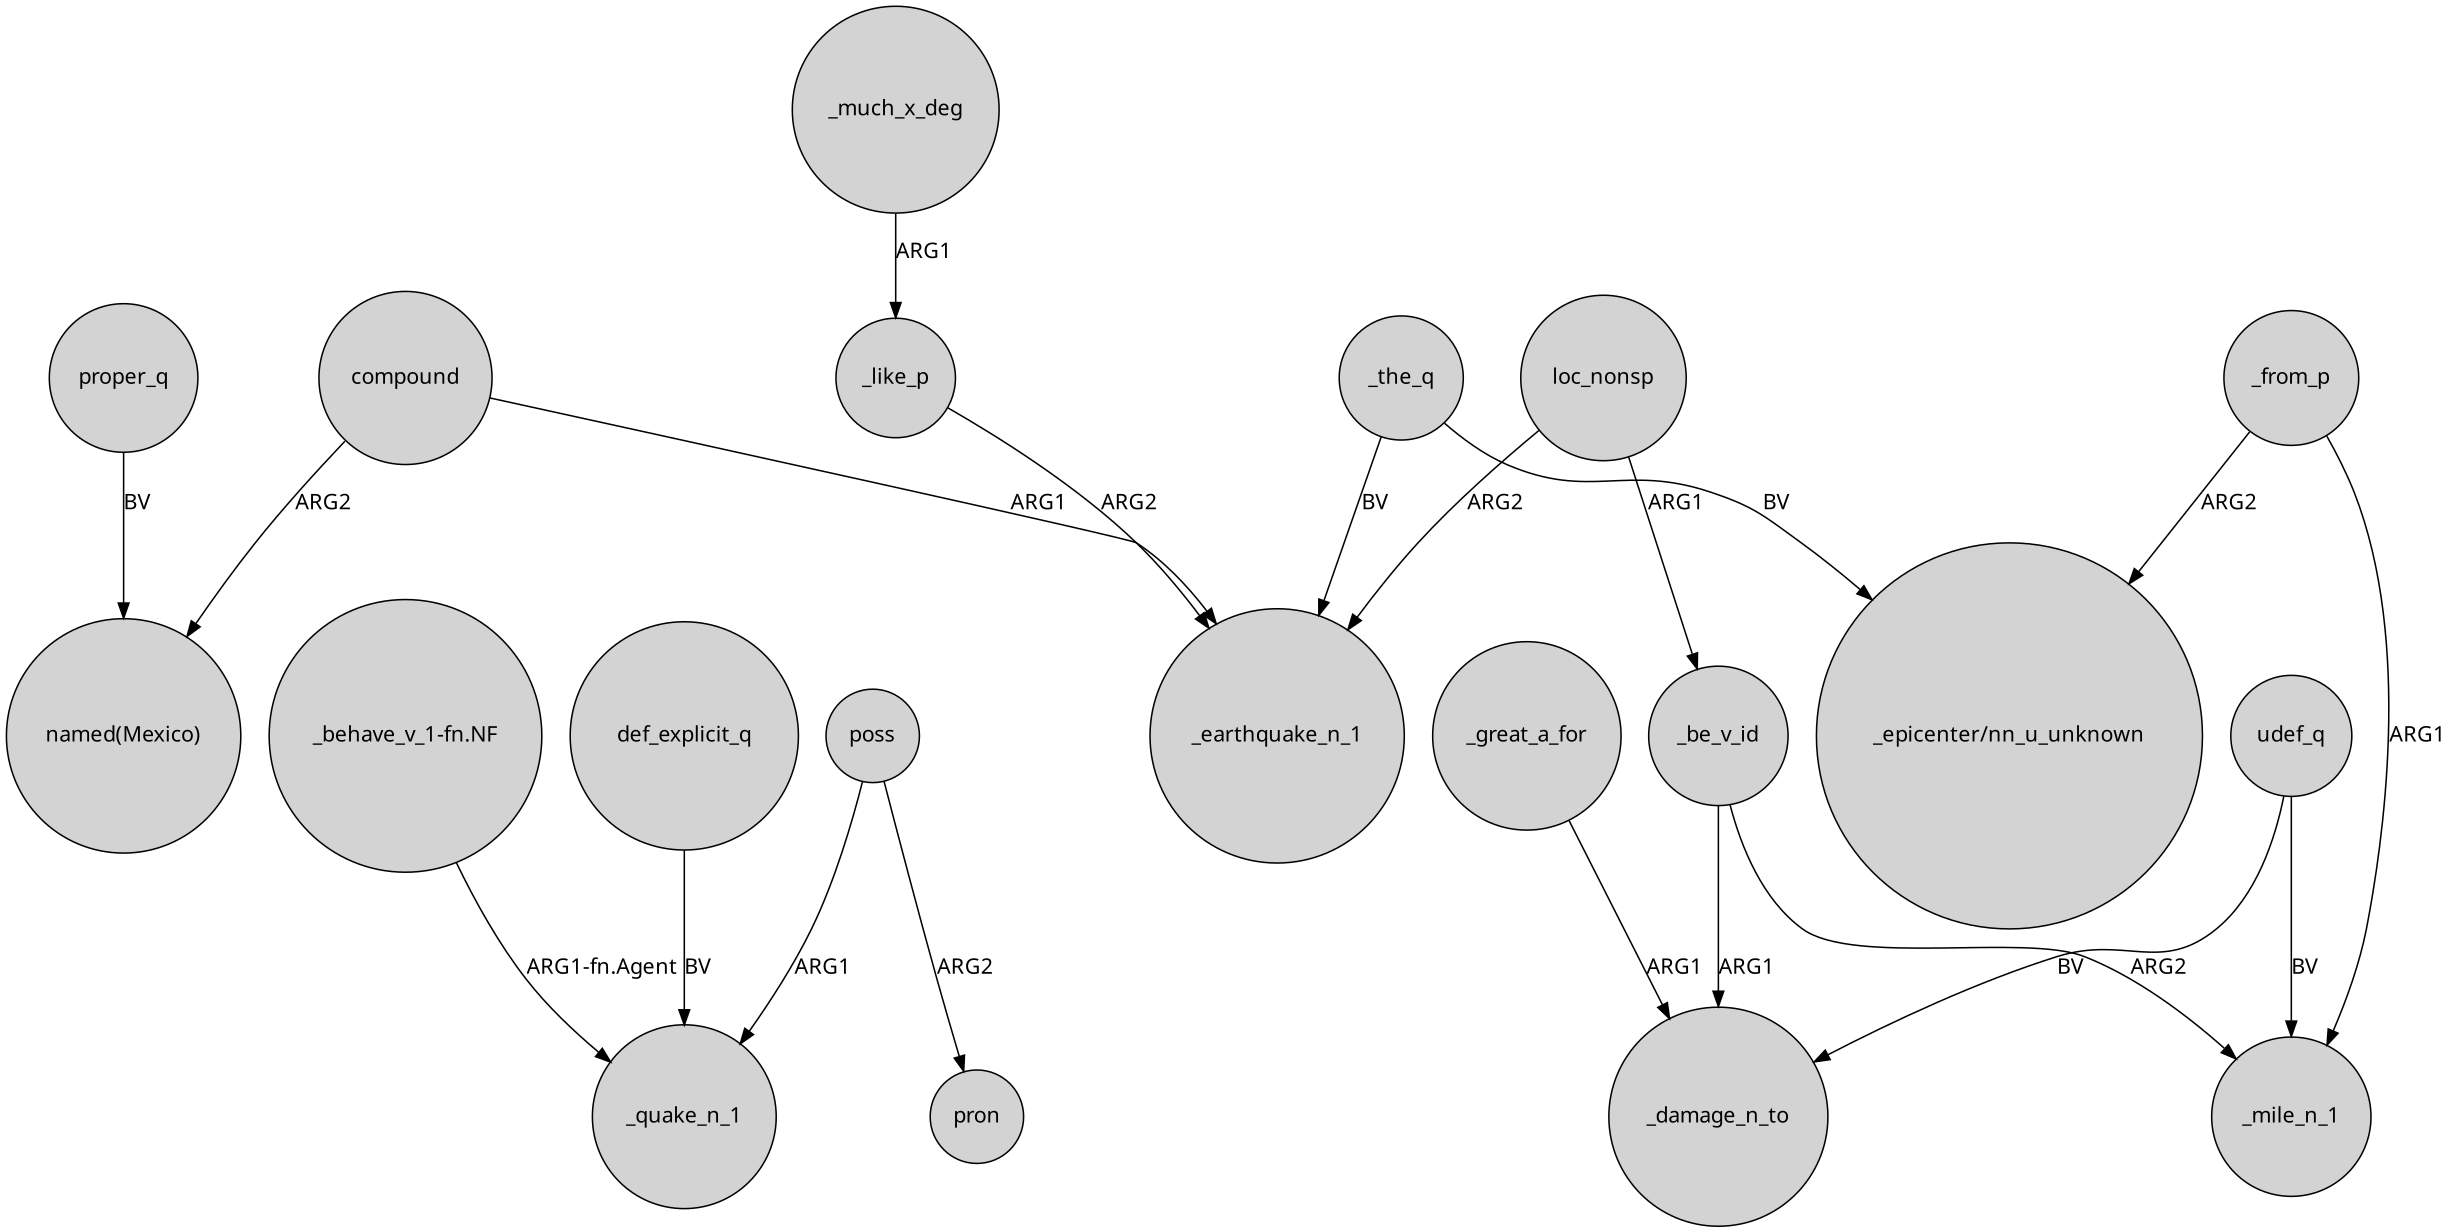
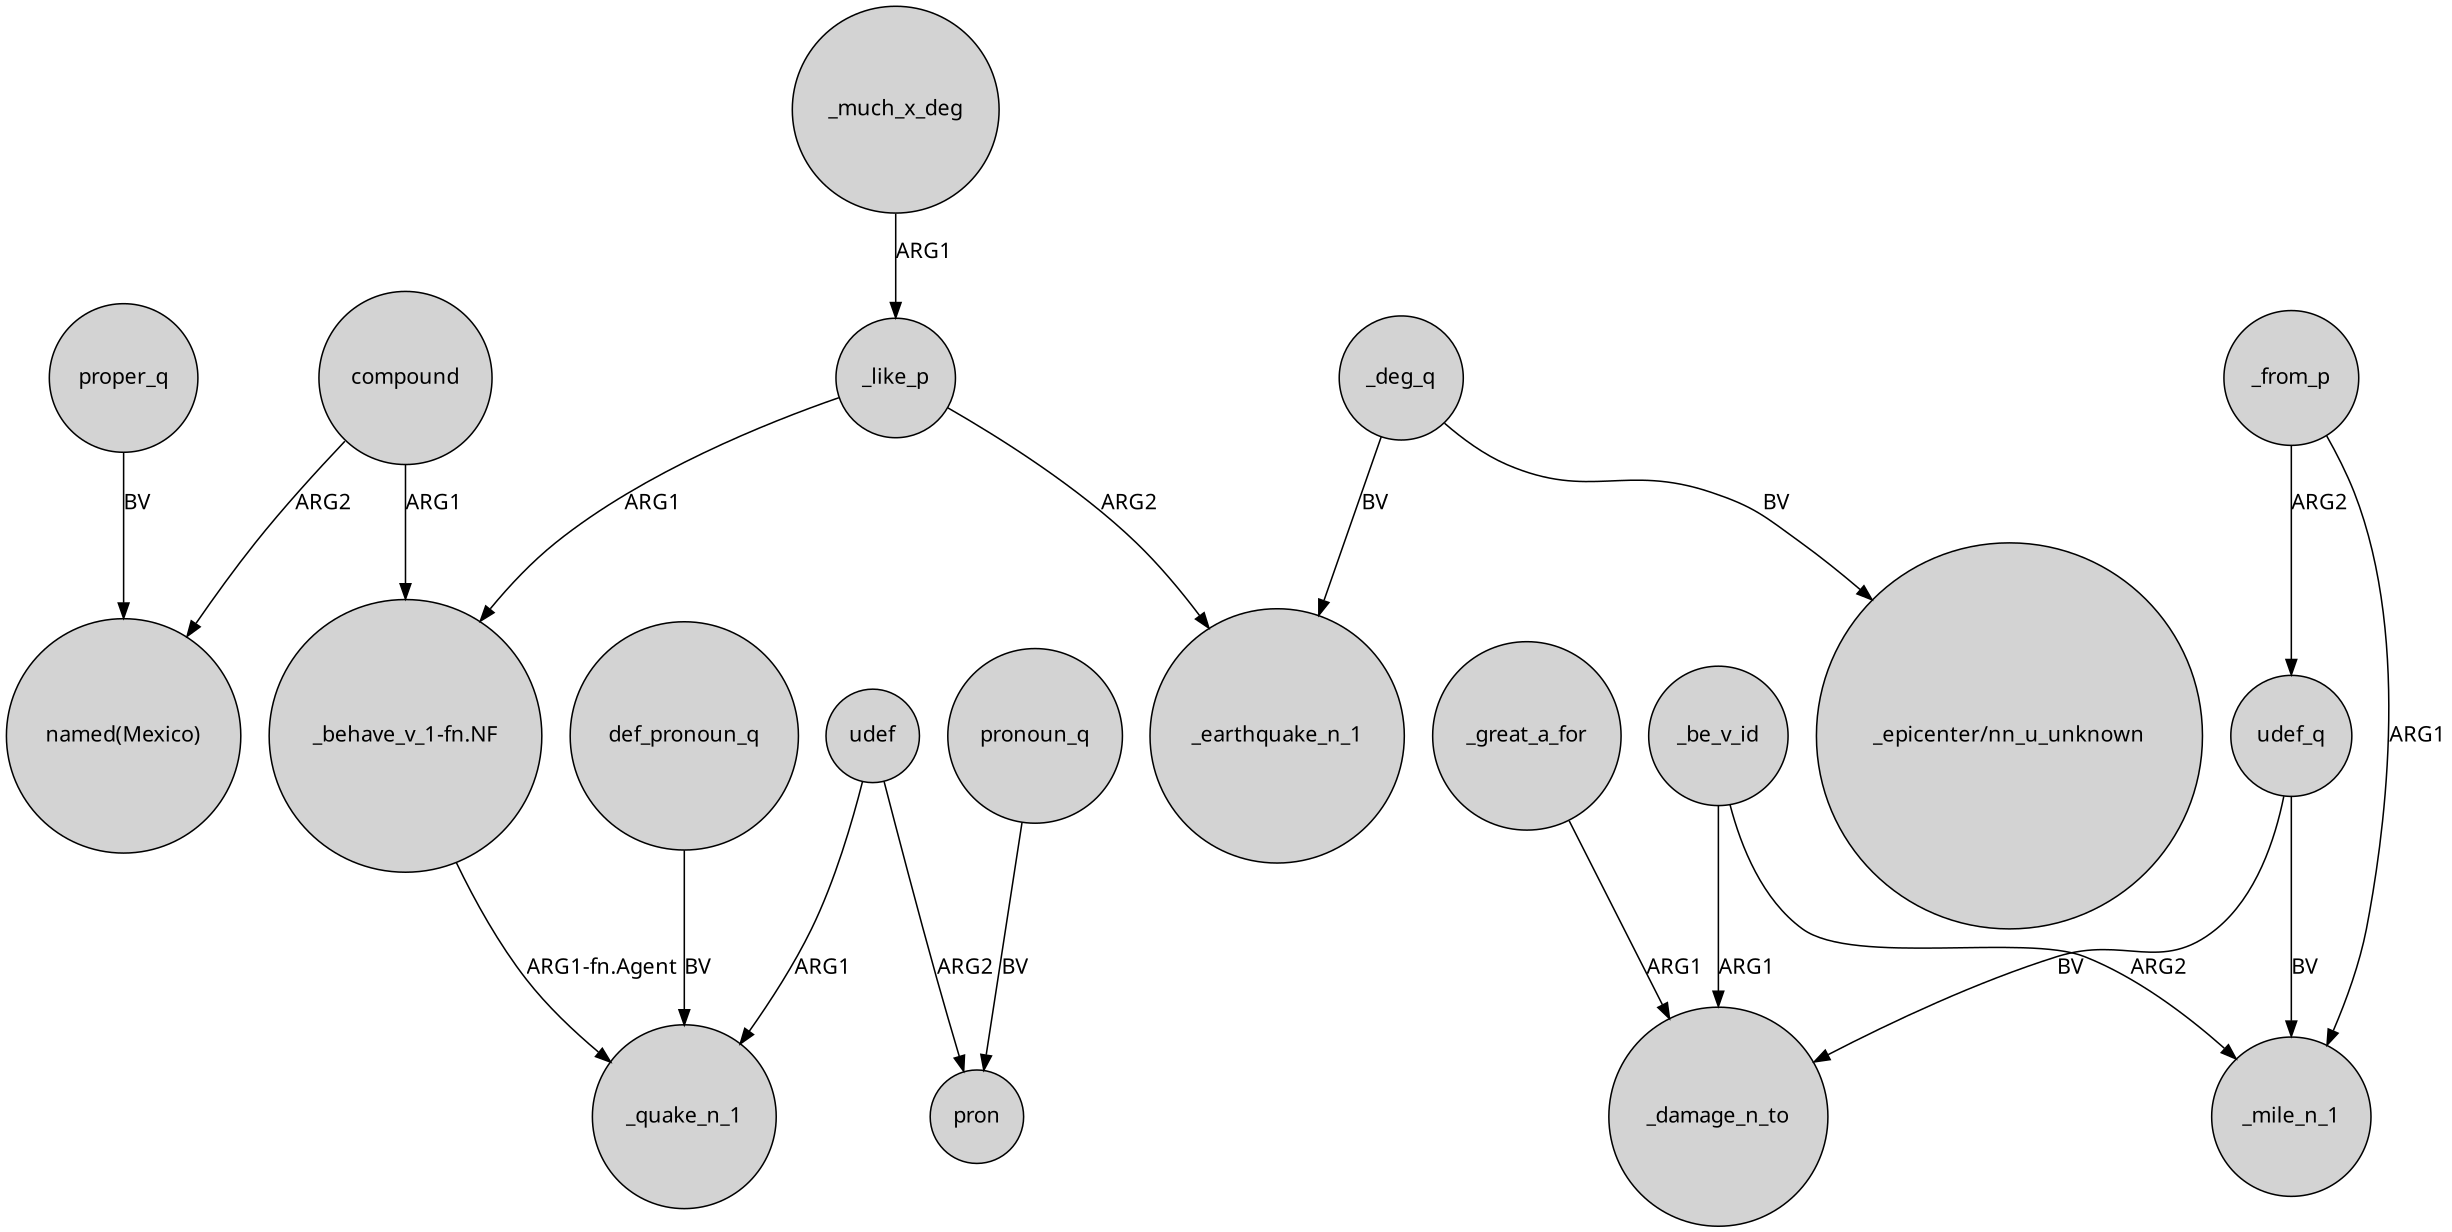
node "_the_q": label "_the_q" -> "_deg_q"
node "loc_nonsp": removed
edge "compound" -> "_earthquake_n_1": now "compound" -> "_behave_v_1-fn.NF"
edge "_like_p" -> "_behave_v_1-fn.NF": added, label "ARG1"
edge "_from_p" -> "_epicenter/nn_u_unknown": now "_from_p" -> "udef_q"
node "def_explicit_q": label "def_explicit_q" -> "def_pronoun_q"
node "poss": label "poss" -> "udef"
node "pronoun_q": added
